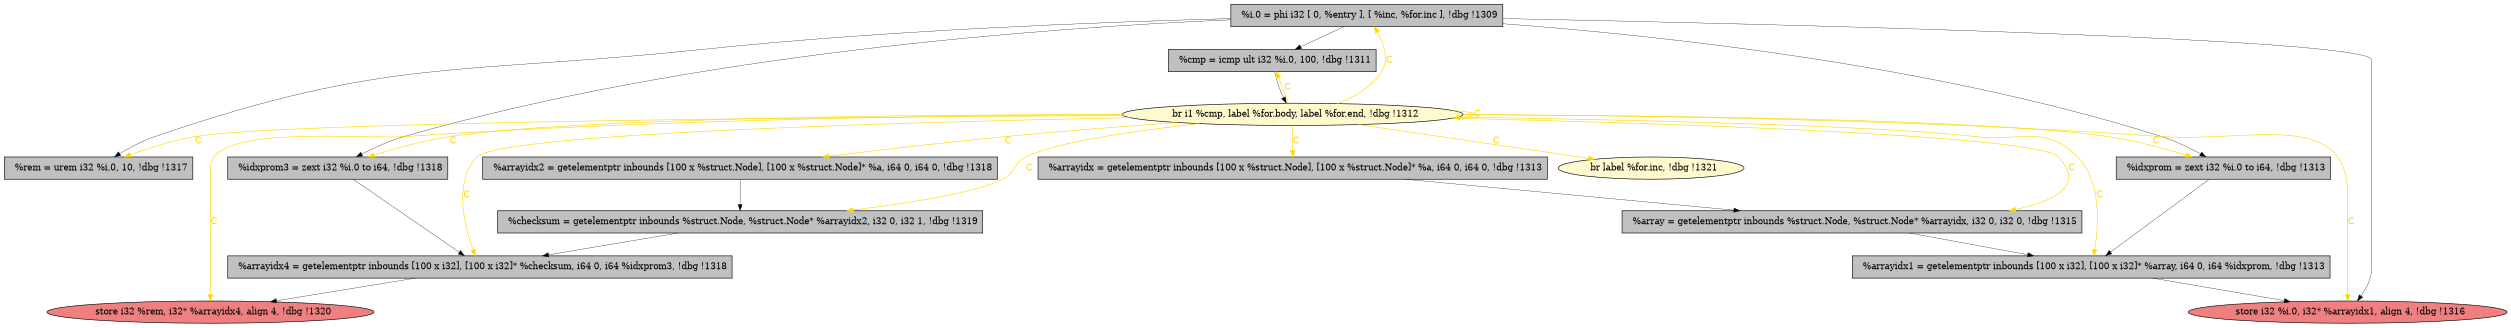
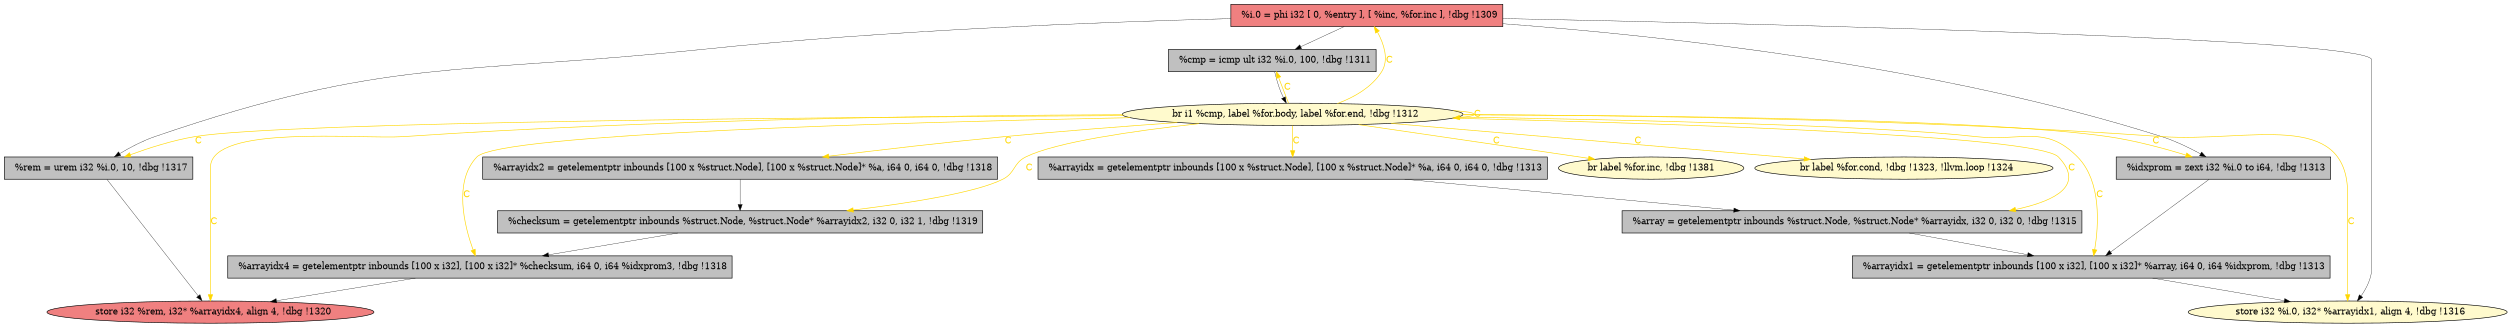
node "%i.0 = phi i32 [ 0, %entry ], [ %inc, %for.inc ], !dbg !1309": fillcolor grey -> lightcoral
node "%idxprom3 = zext i32 %i.0 to i64, !dbg !1318": removed
node "br label %for.inc, !dbg !1321": label "br label %for.inc, !dbg !1321" -> "br label %for.inc, !dbg !1381"
node "br label %for.cond, !dbg !1323, !llvm.loop !1324": added
edge "%rem = urem i32 %i.0, 10, !dbg !1317" -> "store i32 %rem, i32* %arrayidx4, align 4, !dbg !1320": added
node "store i32 %i.0, i32* %arrayidx1, align 4, !dbg !1316": fillcolor lightcoral -> lemonchiffon
